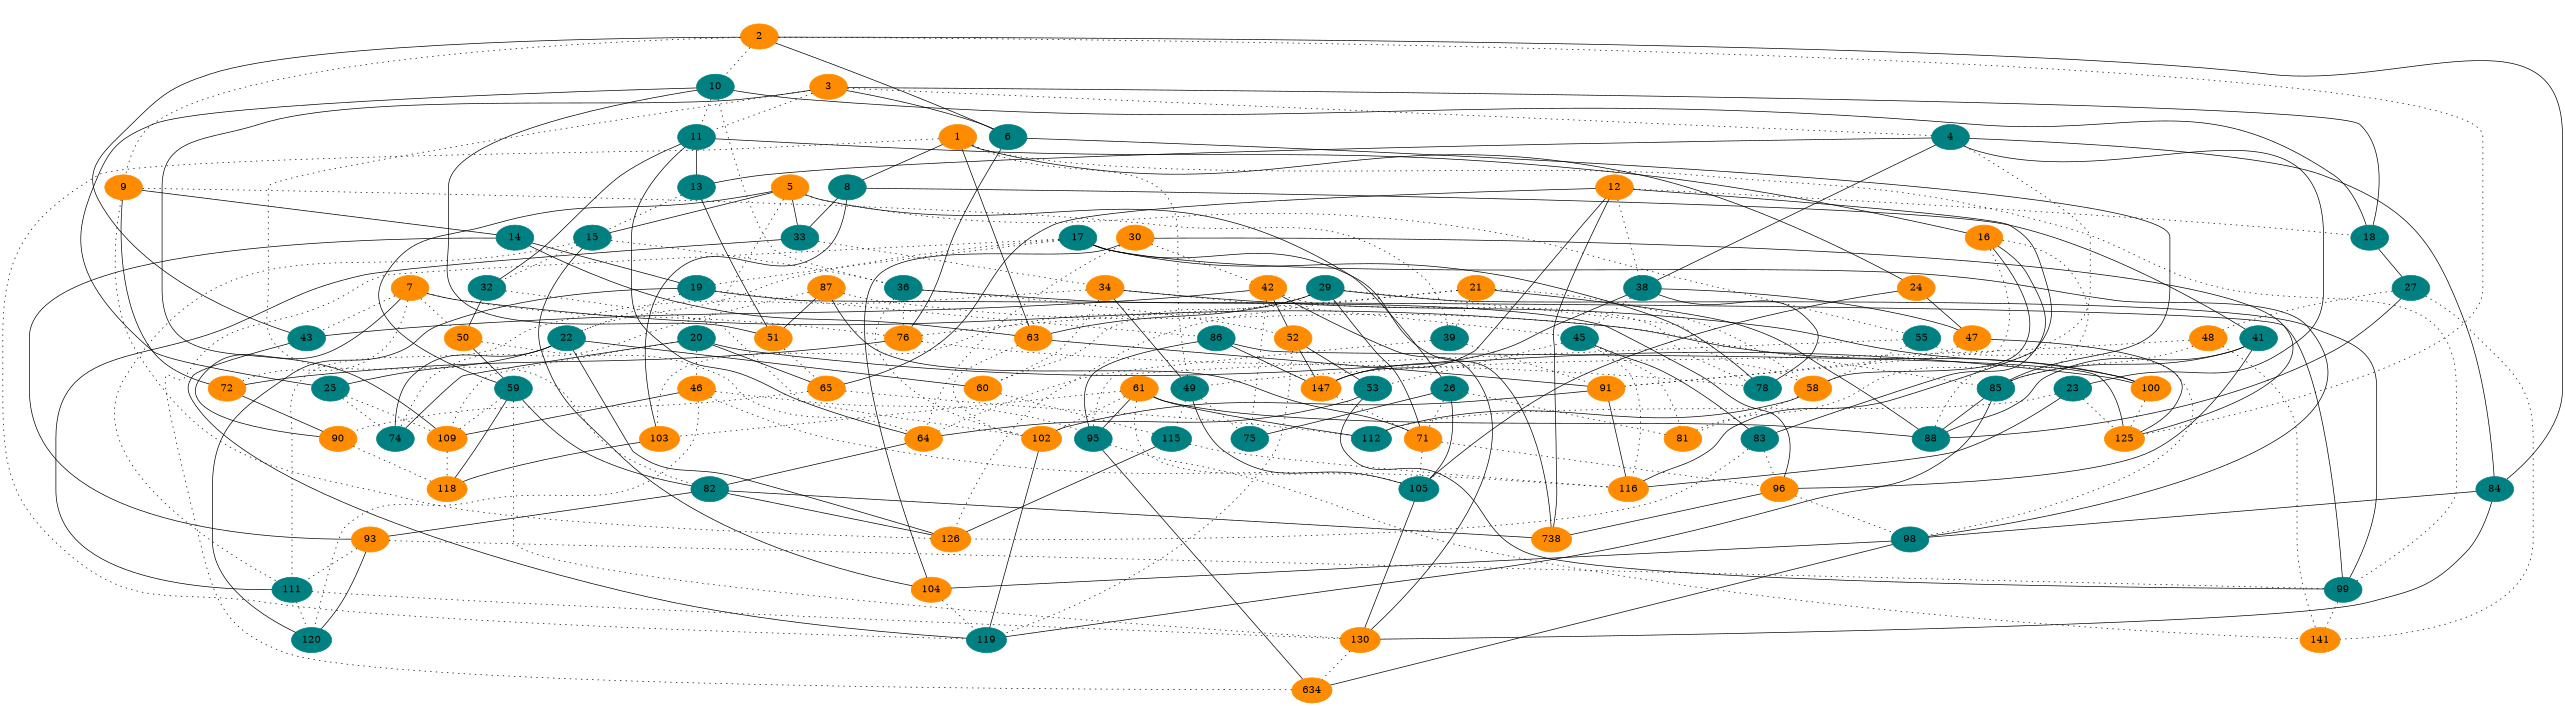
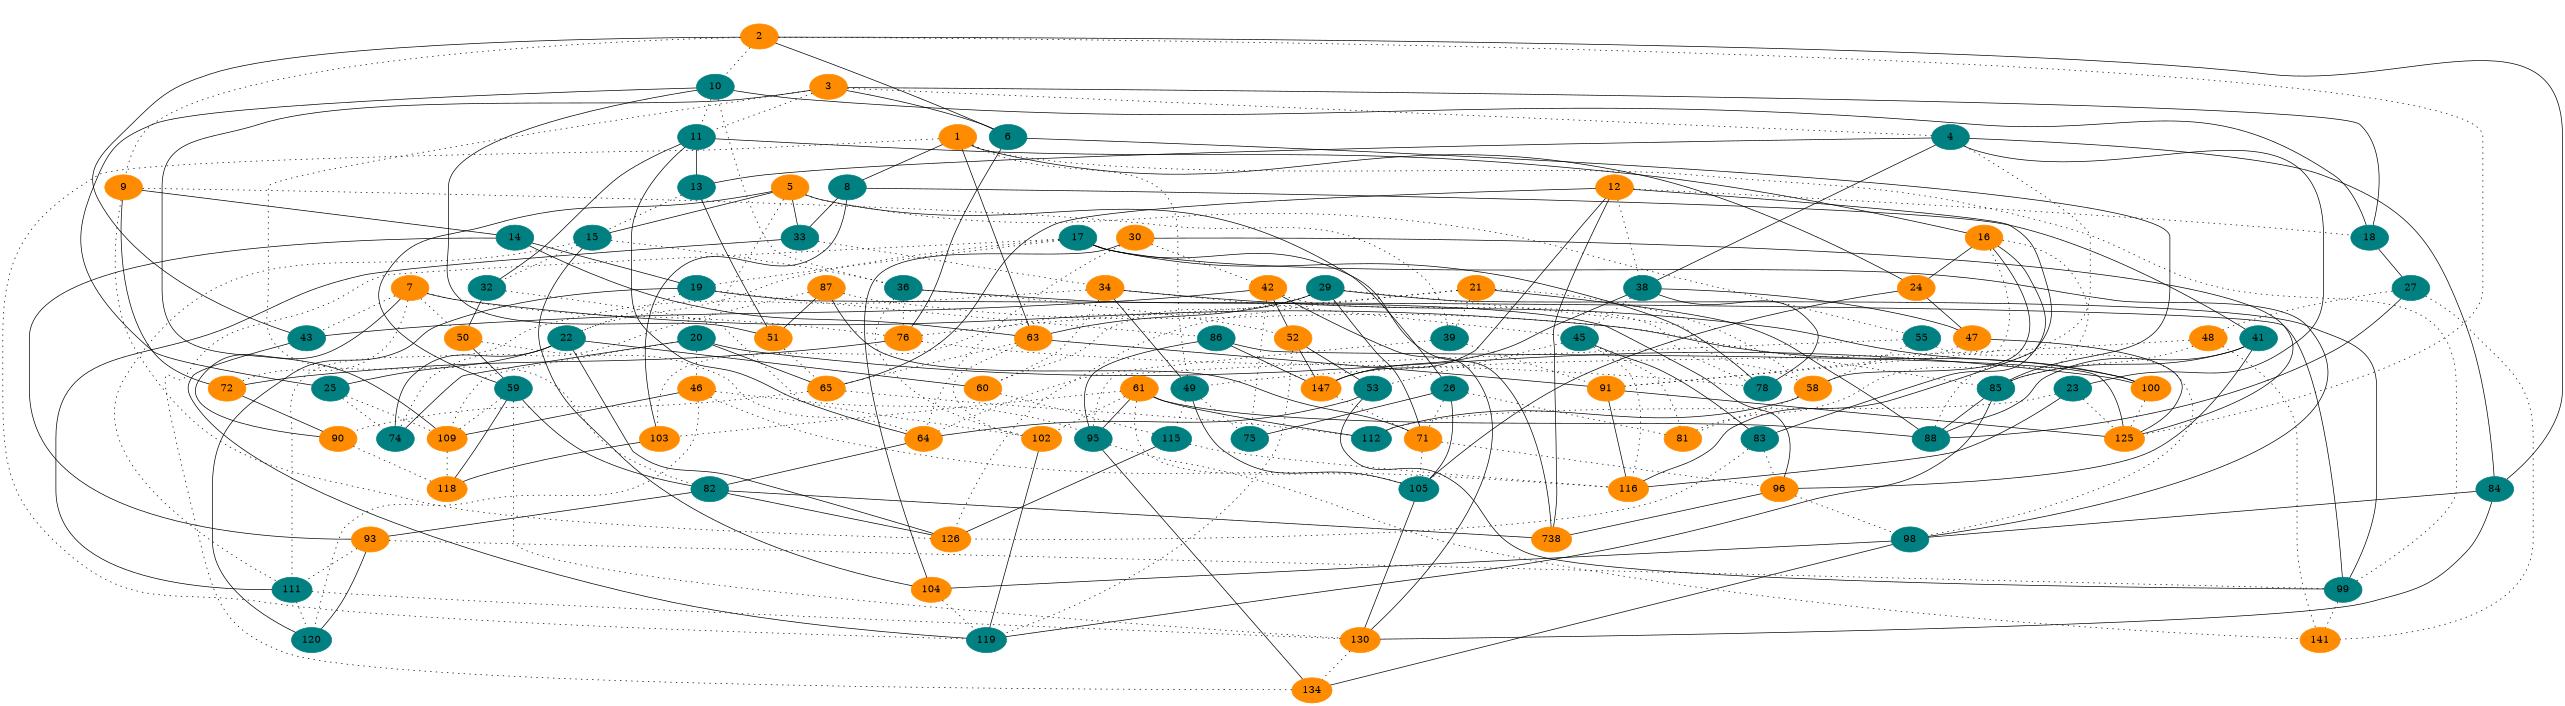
edge "16" -- "24": added
edge "63" -- "65": added
edge "91" -- "102": now "91" -- "125"
node "634": label "634" -> "134"
